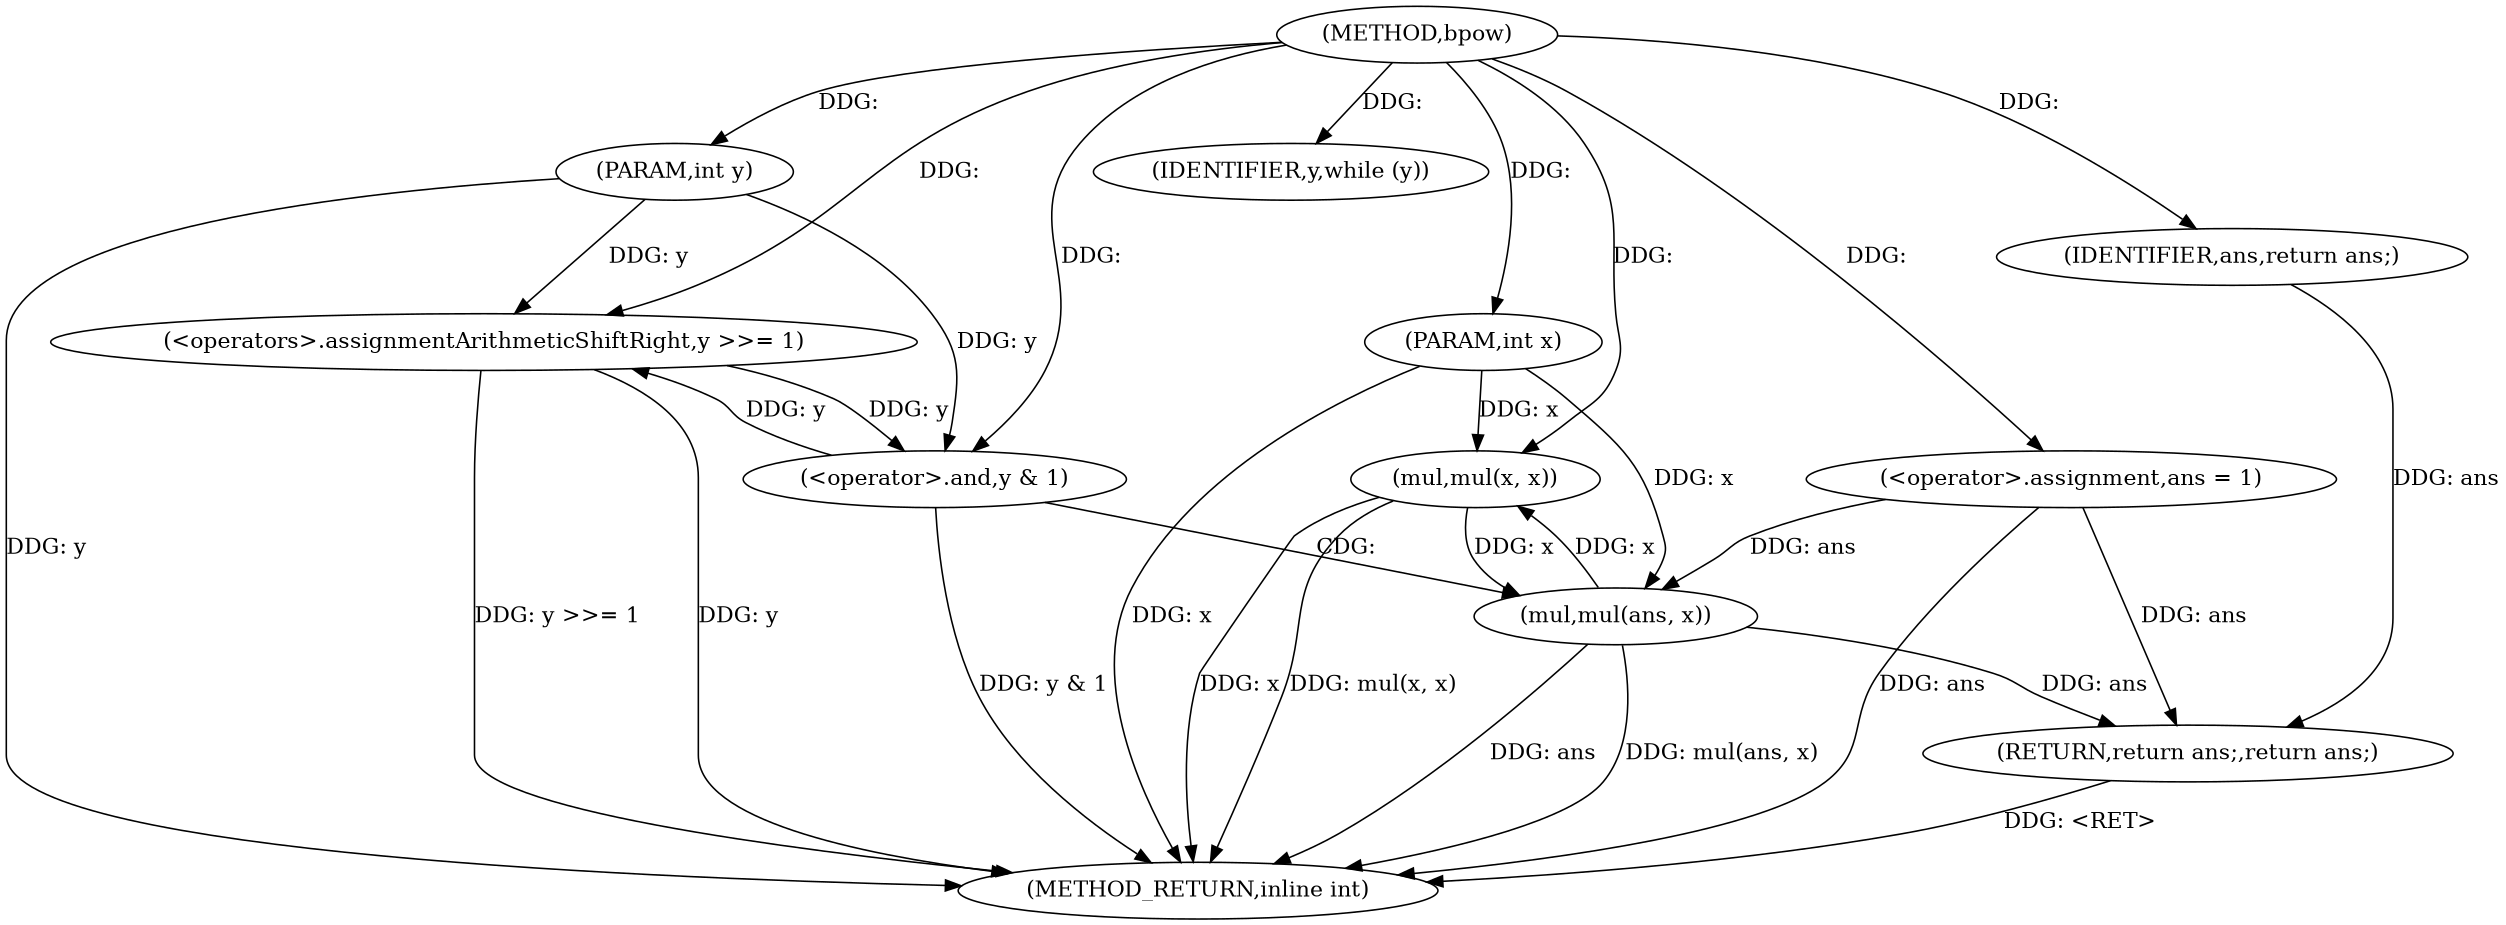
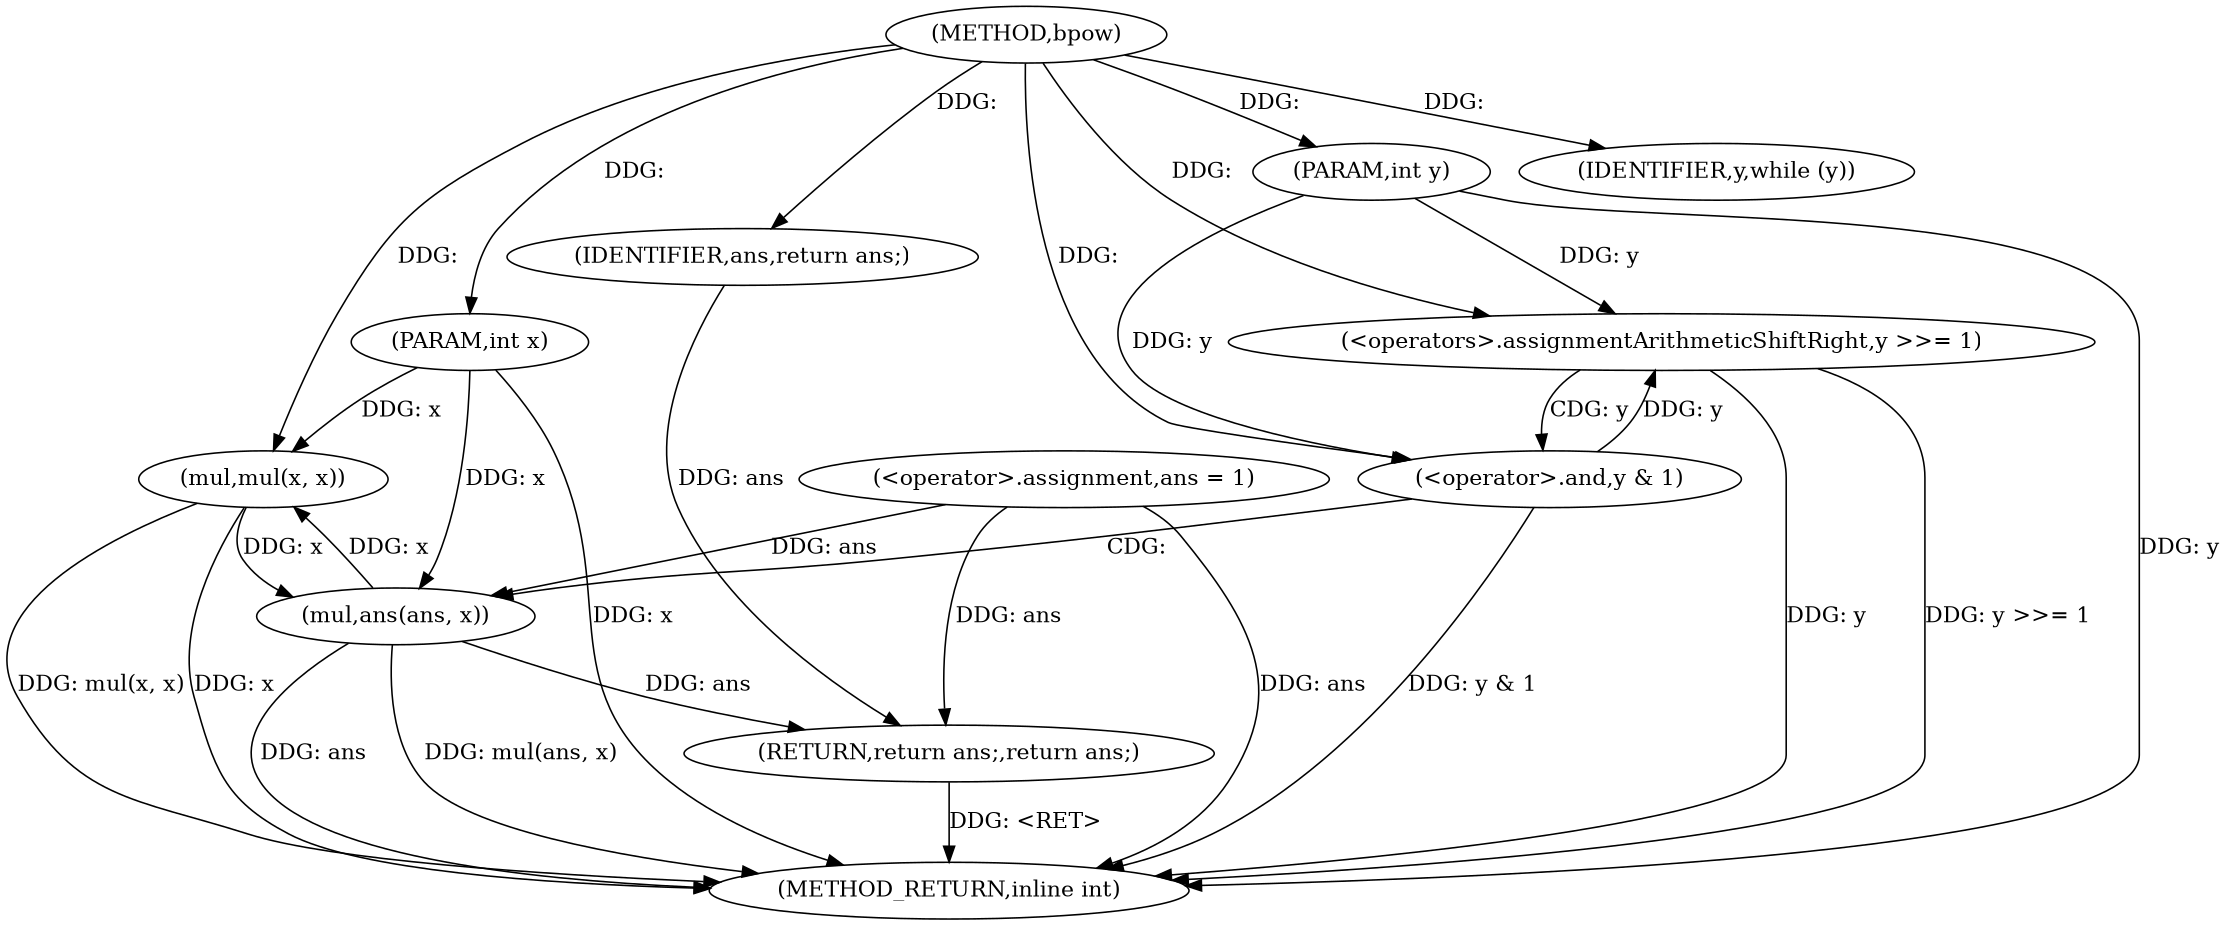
edge "(METHOD,bpow)" -> "(<operator>.assignment,ans = 1)": removed, label "DDG:"
edge "(<operators>.assignmentArithmeticShiftRight,y >>= 1)" -> "(<operator>.and,y & 1)": label "DDG: y" -> "CDG: y"
node "(mul,mul(ans, x))": label "(mul,mul(ans, x))" -> "(mul,ans(ans, x))"
